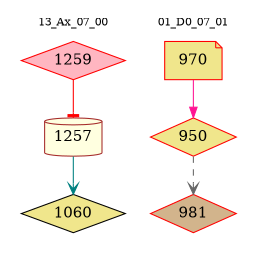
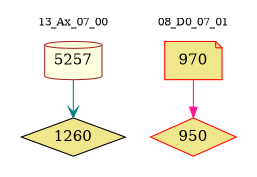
cluster "01_D0_07_01": label "01_D0_07_01" -> "08_D0_07_01"
node "1259": removed
node "1257": label "1257" -> "5257"
node "1060": label "1060" -> "1260"
node "981": removed
